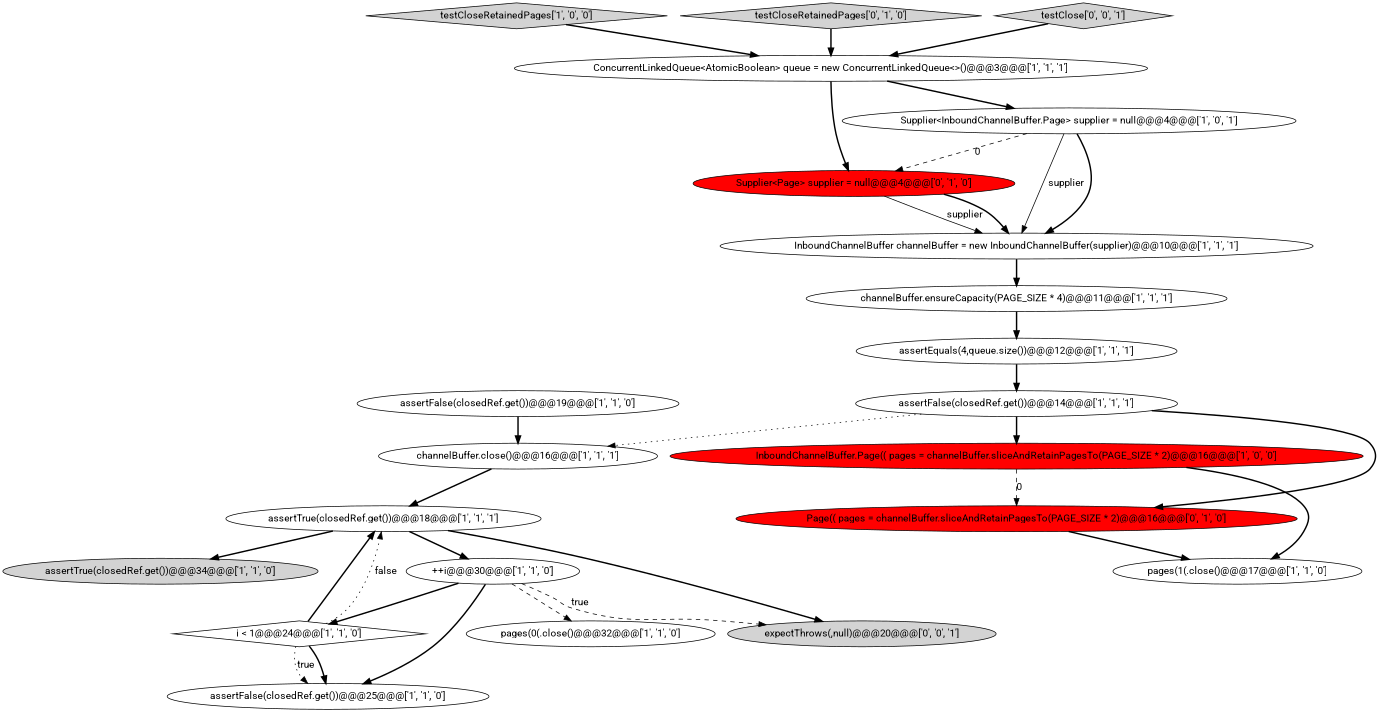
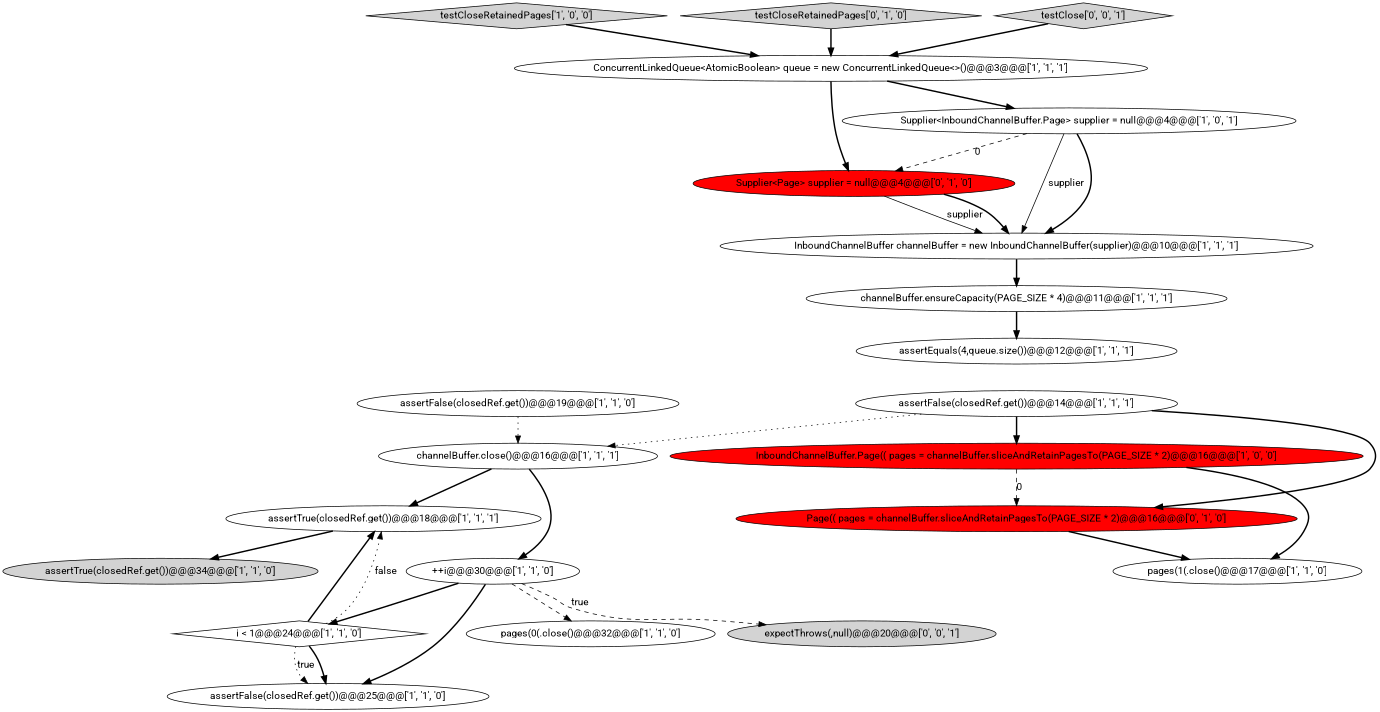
edge "assertEquals(4,queue.size())@@@12@@@['1', '1', '1']" -> "assertFalse(closedRef.get())@@@14@@@['1', '1', '1']": removed
edge "assertFalse(closedRef.get())@@@19@@@['1', '1', '0']" -> "channelBuffer.close()@@@16@@@['1', '1', '1']": style bold -> dotted
edge "assertTrue(closedRef.get())@@@18@@@['1', '1', '1']" -> "++i@@@30@@@['1', '1', '0']": now "channelBuffer.close()@@@16@@@['1', '1', '1']" -> "++i@@@30@@@['1', '1', '0']"
edge "assertTrue(closedRef.get())@@@18@@@['1', '1', '1']" -> "expectThrows(,null)@@@20@@@['0', '0', '1']": removed
